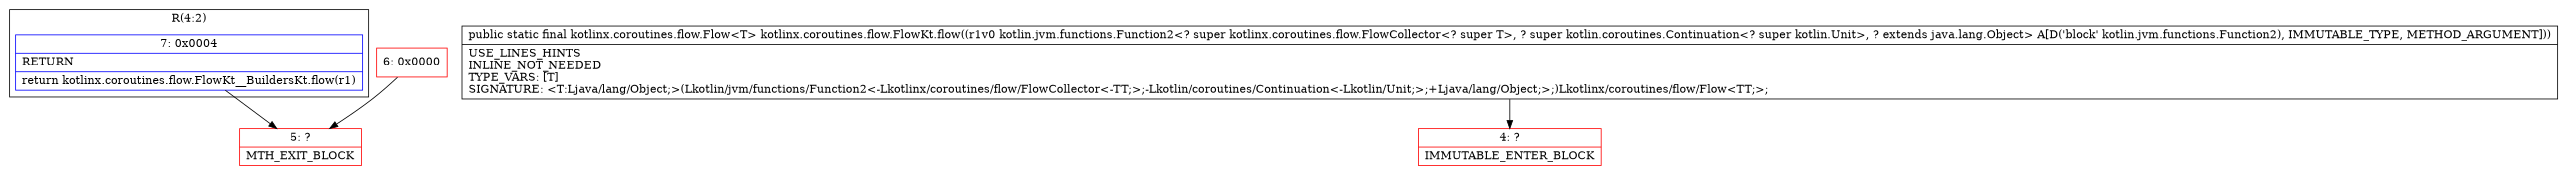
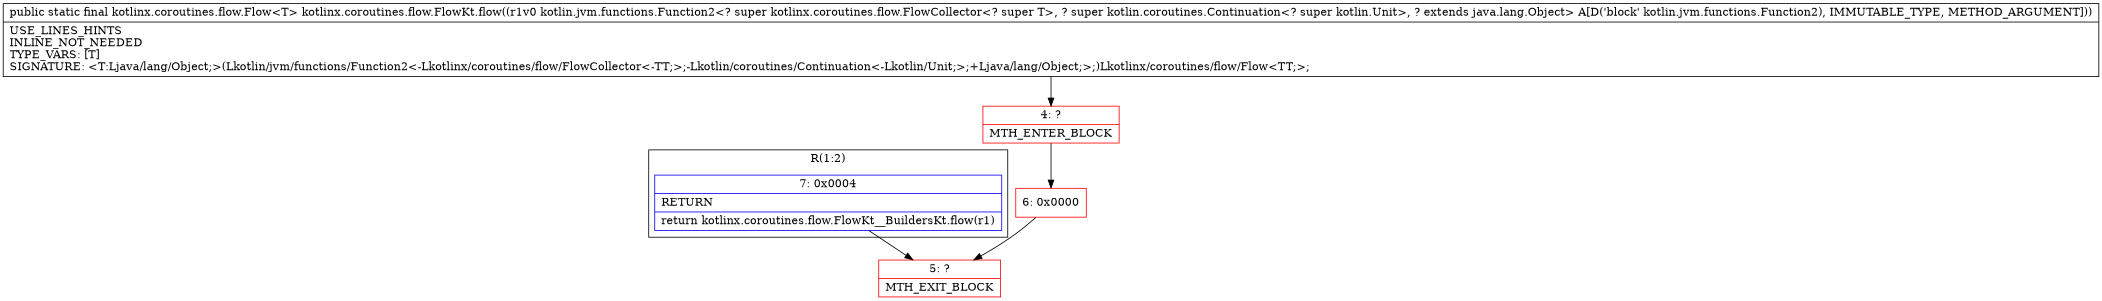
cluster "R(4:2)": label "R(4:2)" -> "R(1:2)"
node "4: ?": text "IMMUTABLE_ENTER_BLOCK" -> "MTH_ENTER_BLOCK"
edge "4: ?" -> "6: 0x0000": added
